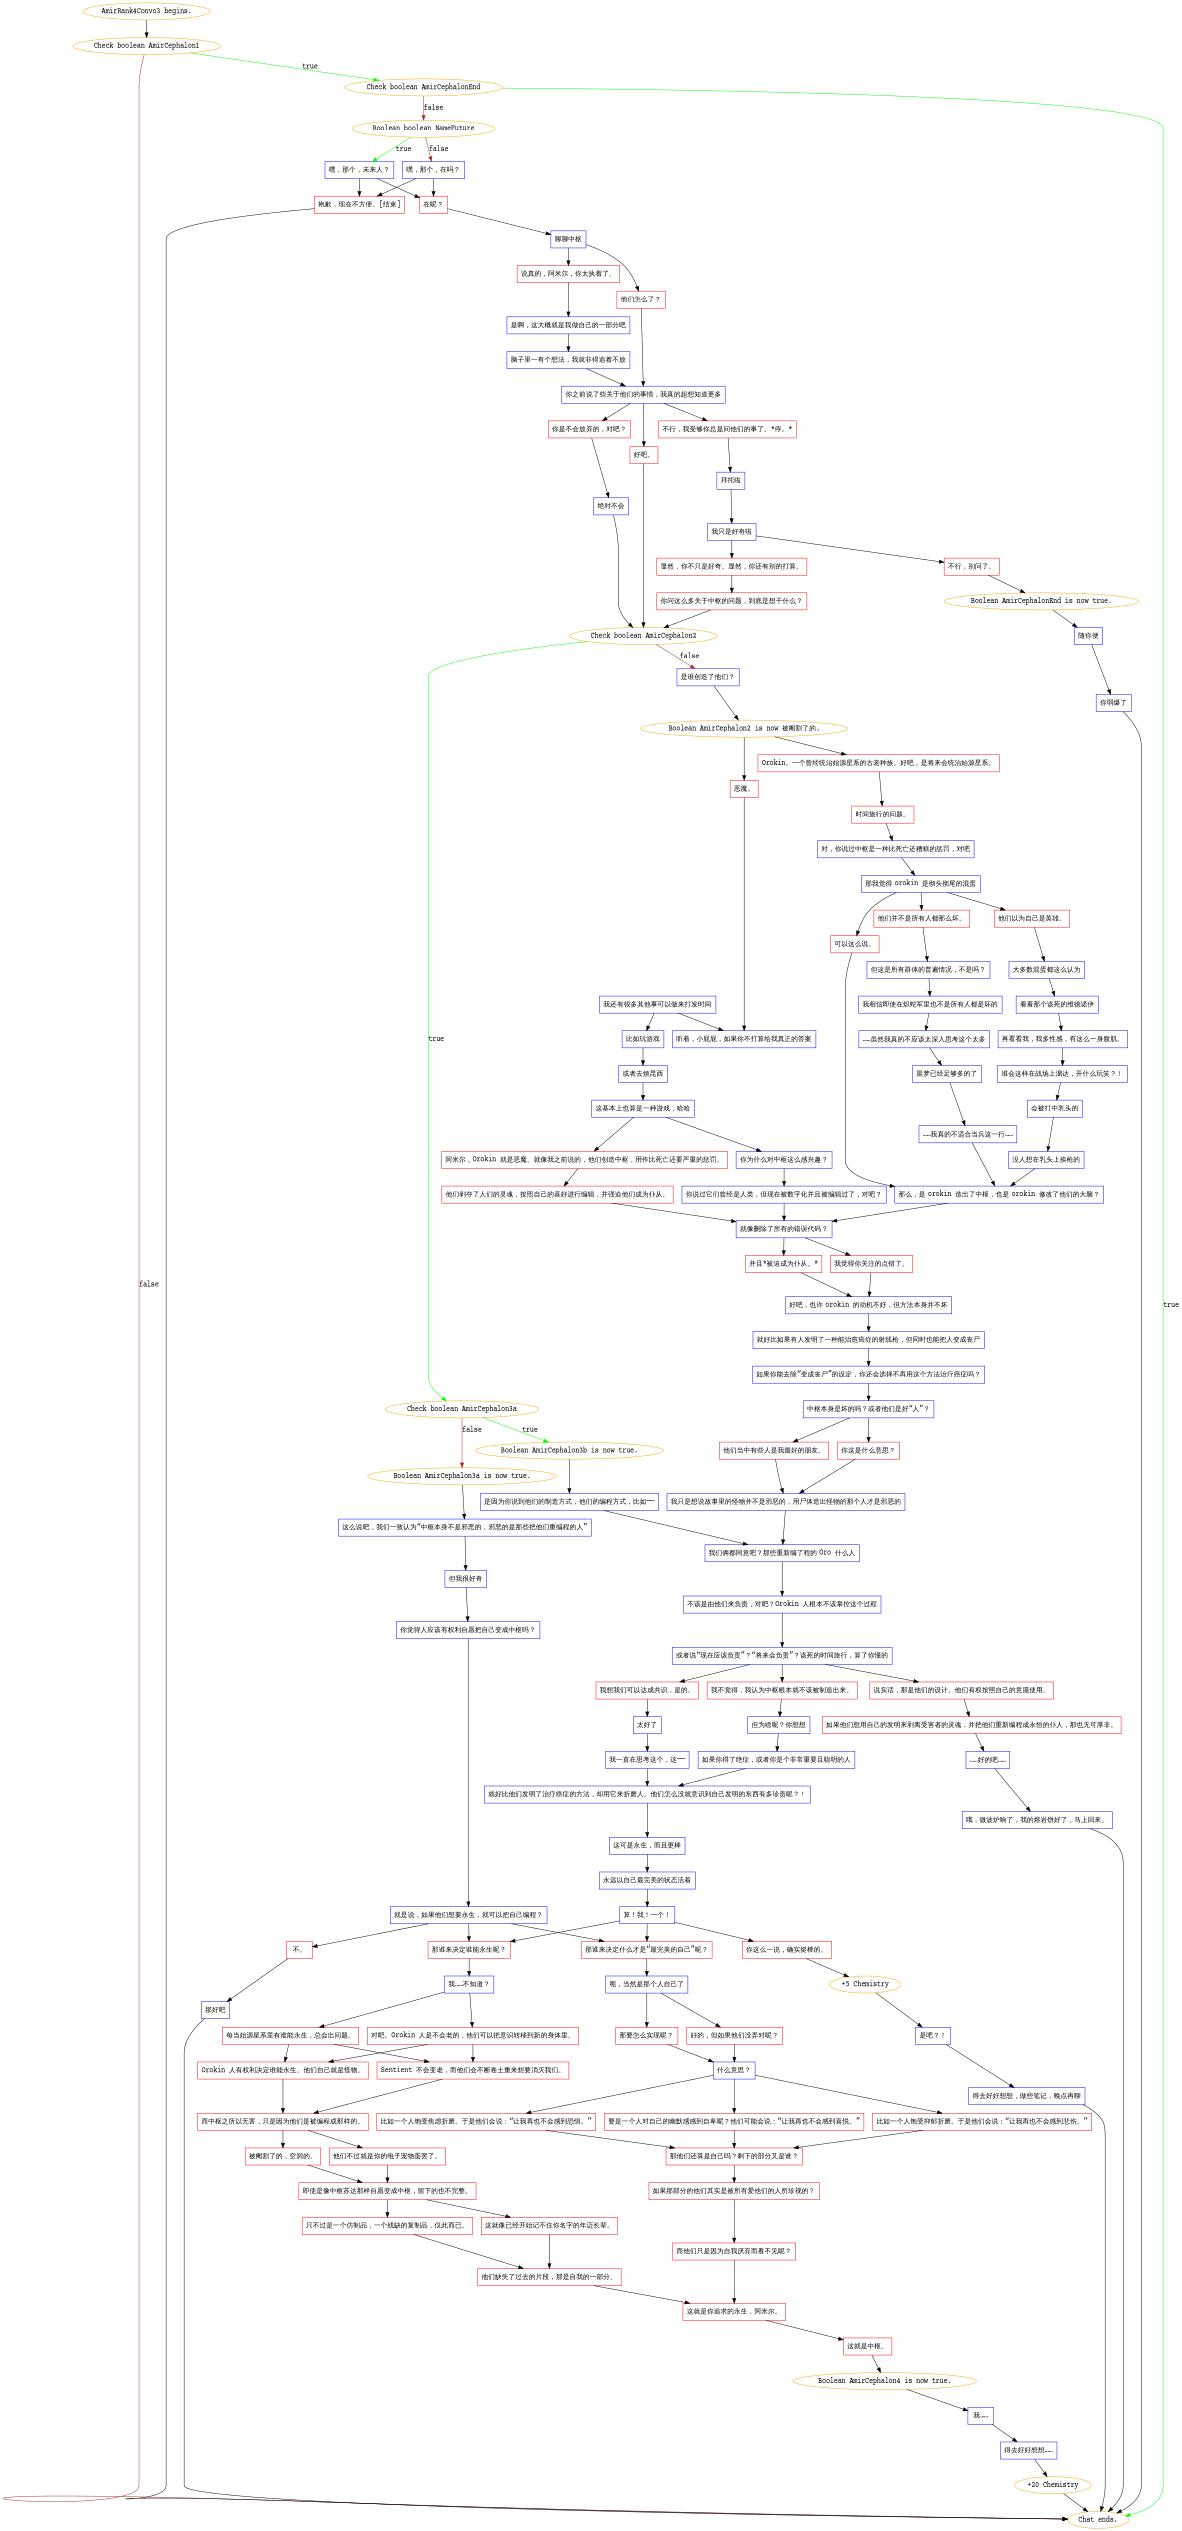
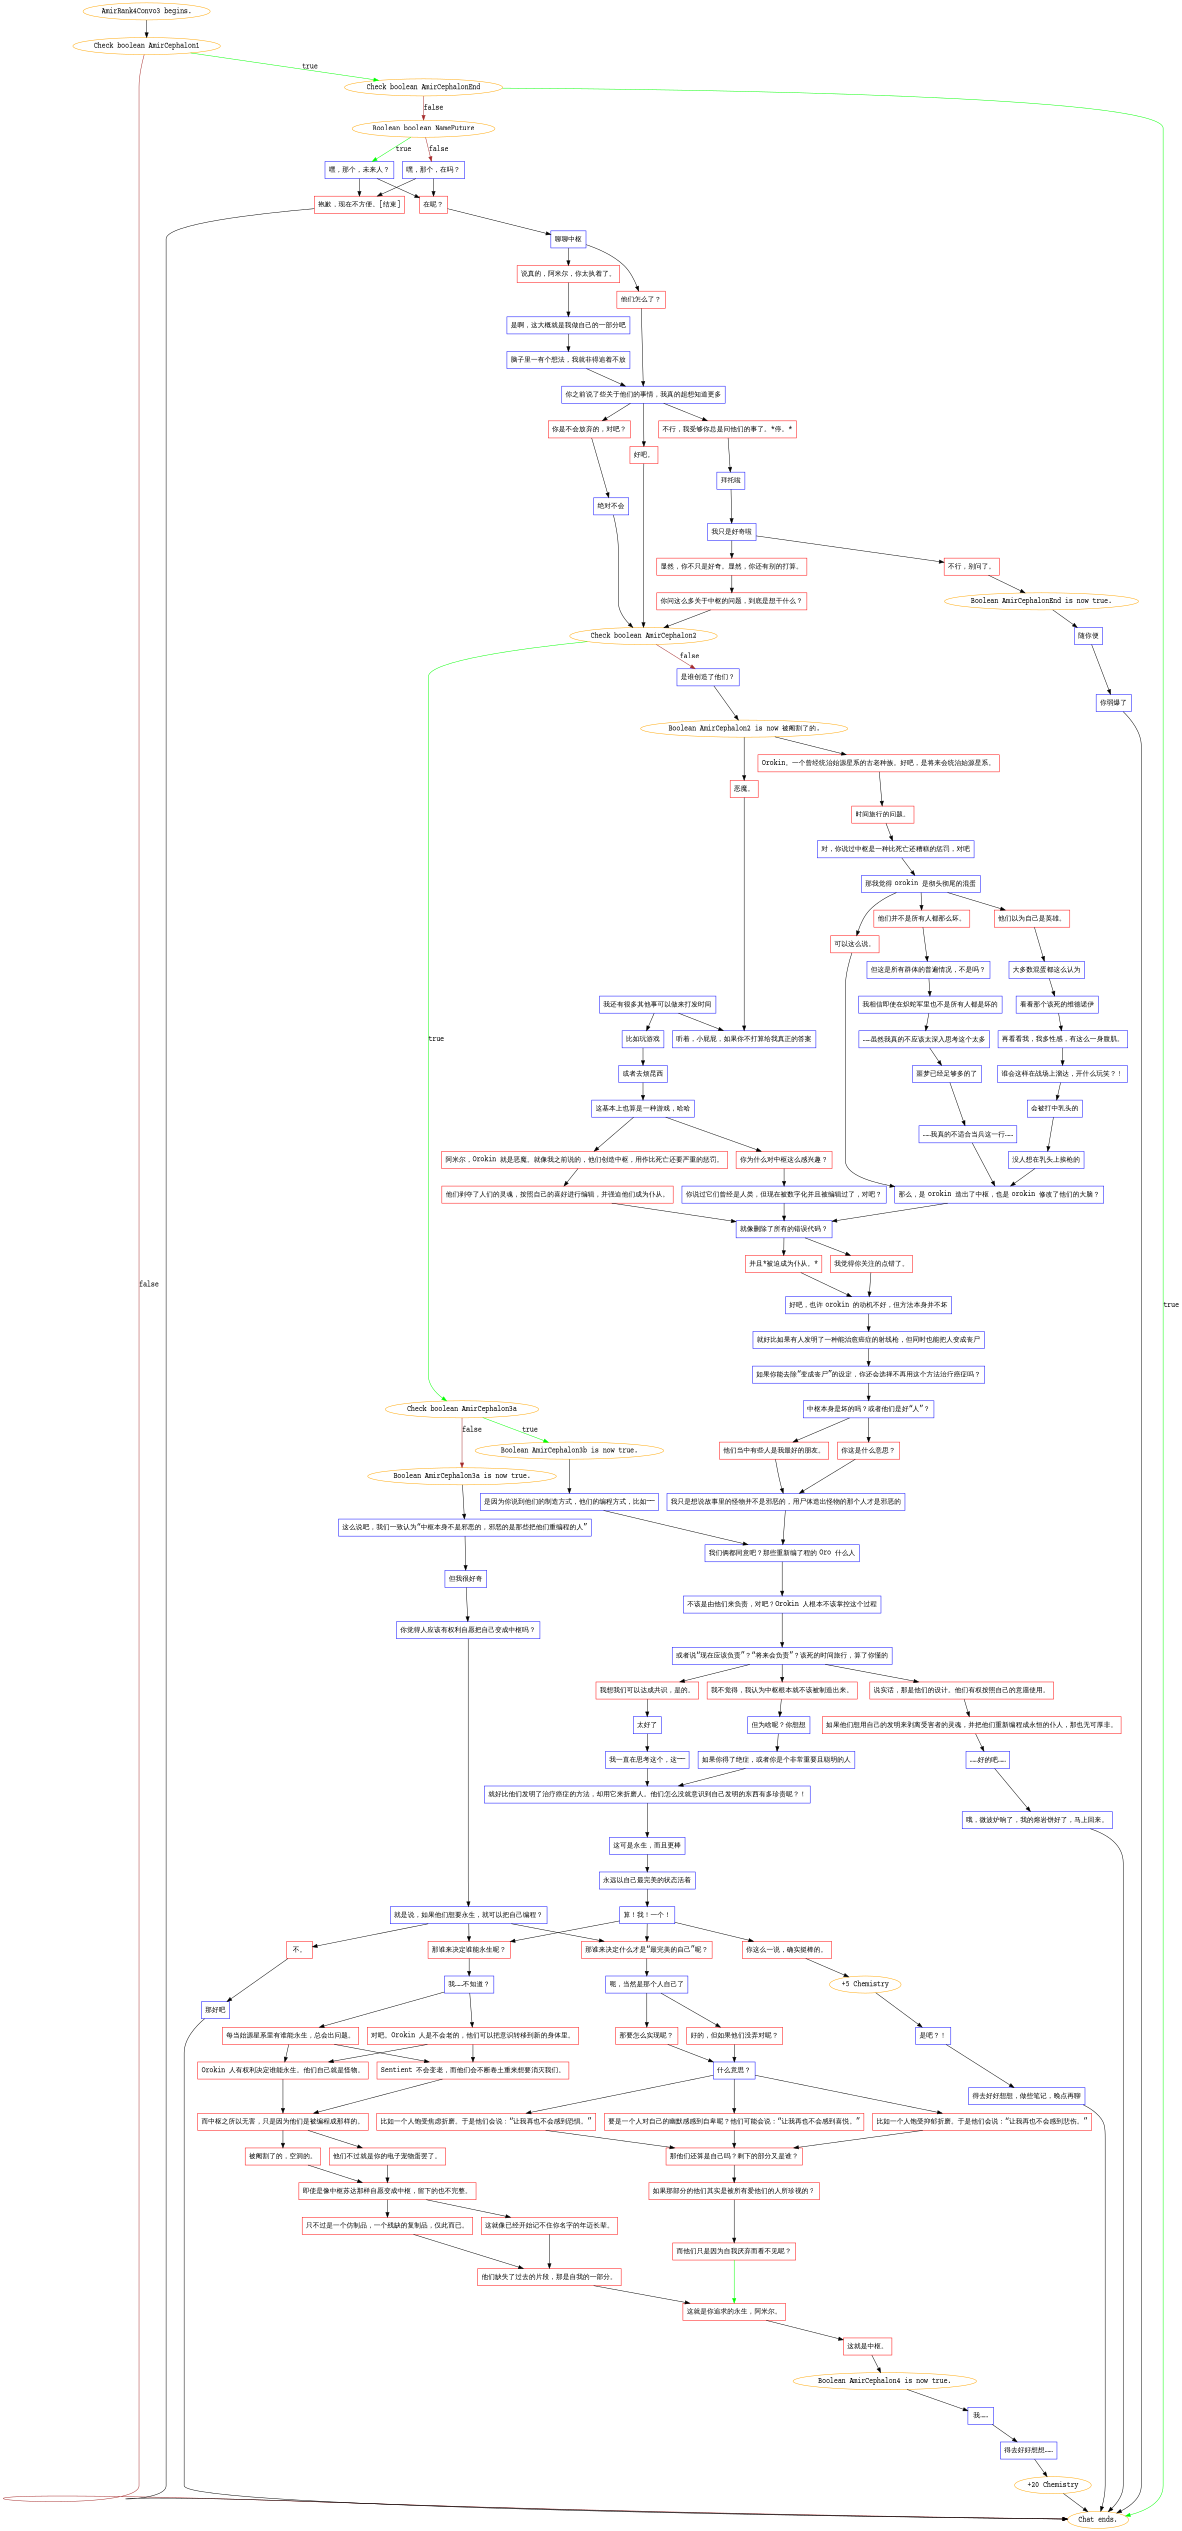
node "你为什么对中枢这么感兴趣？": color blue -> red
edge "而他们只是因为自我厌弃而看不见呢？" -> "这就是你追求的永生，阿米尔。": color black -> green
